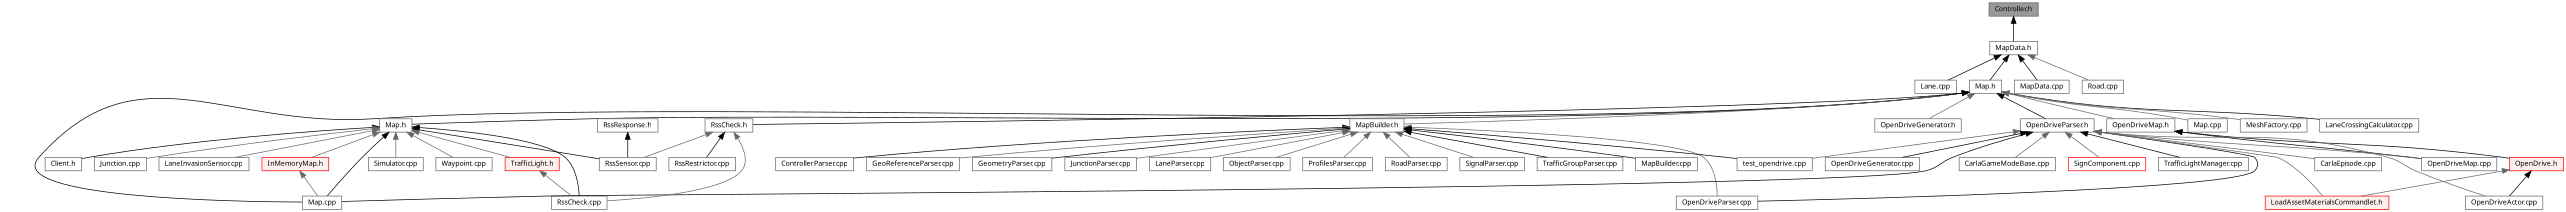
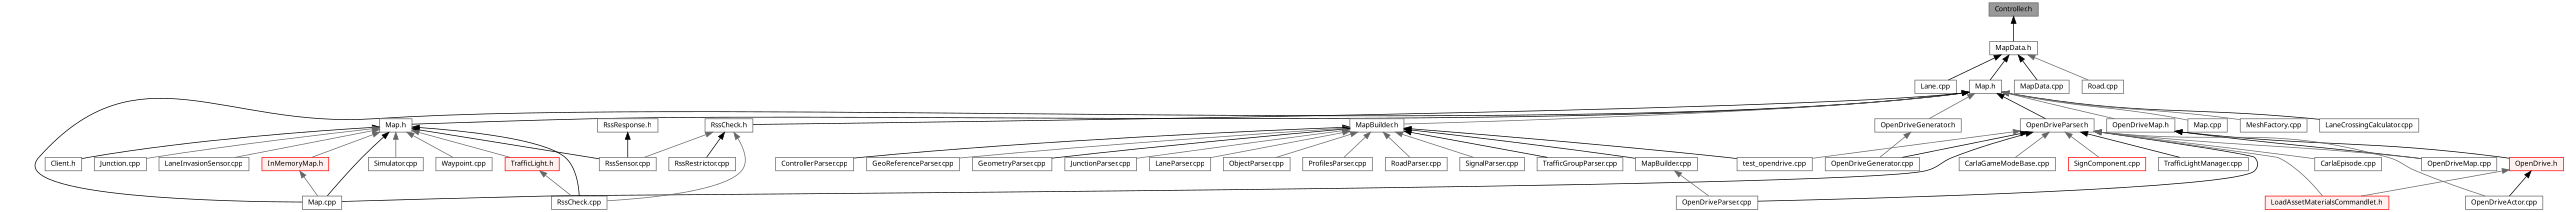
edge "OpenDriveParser.cpp" -> "MapBuilder.h": now "OpenDriveParser.cpp" -> "MapBuilder.cpp"
edge "OpenDriveGenerator.cpp" -> "OpenDriveGenerator.h": added
